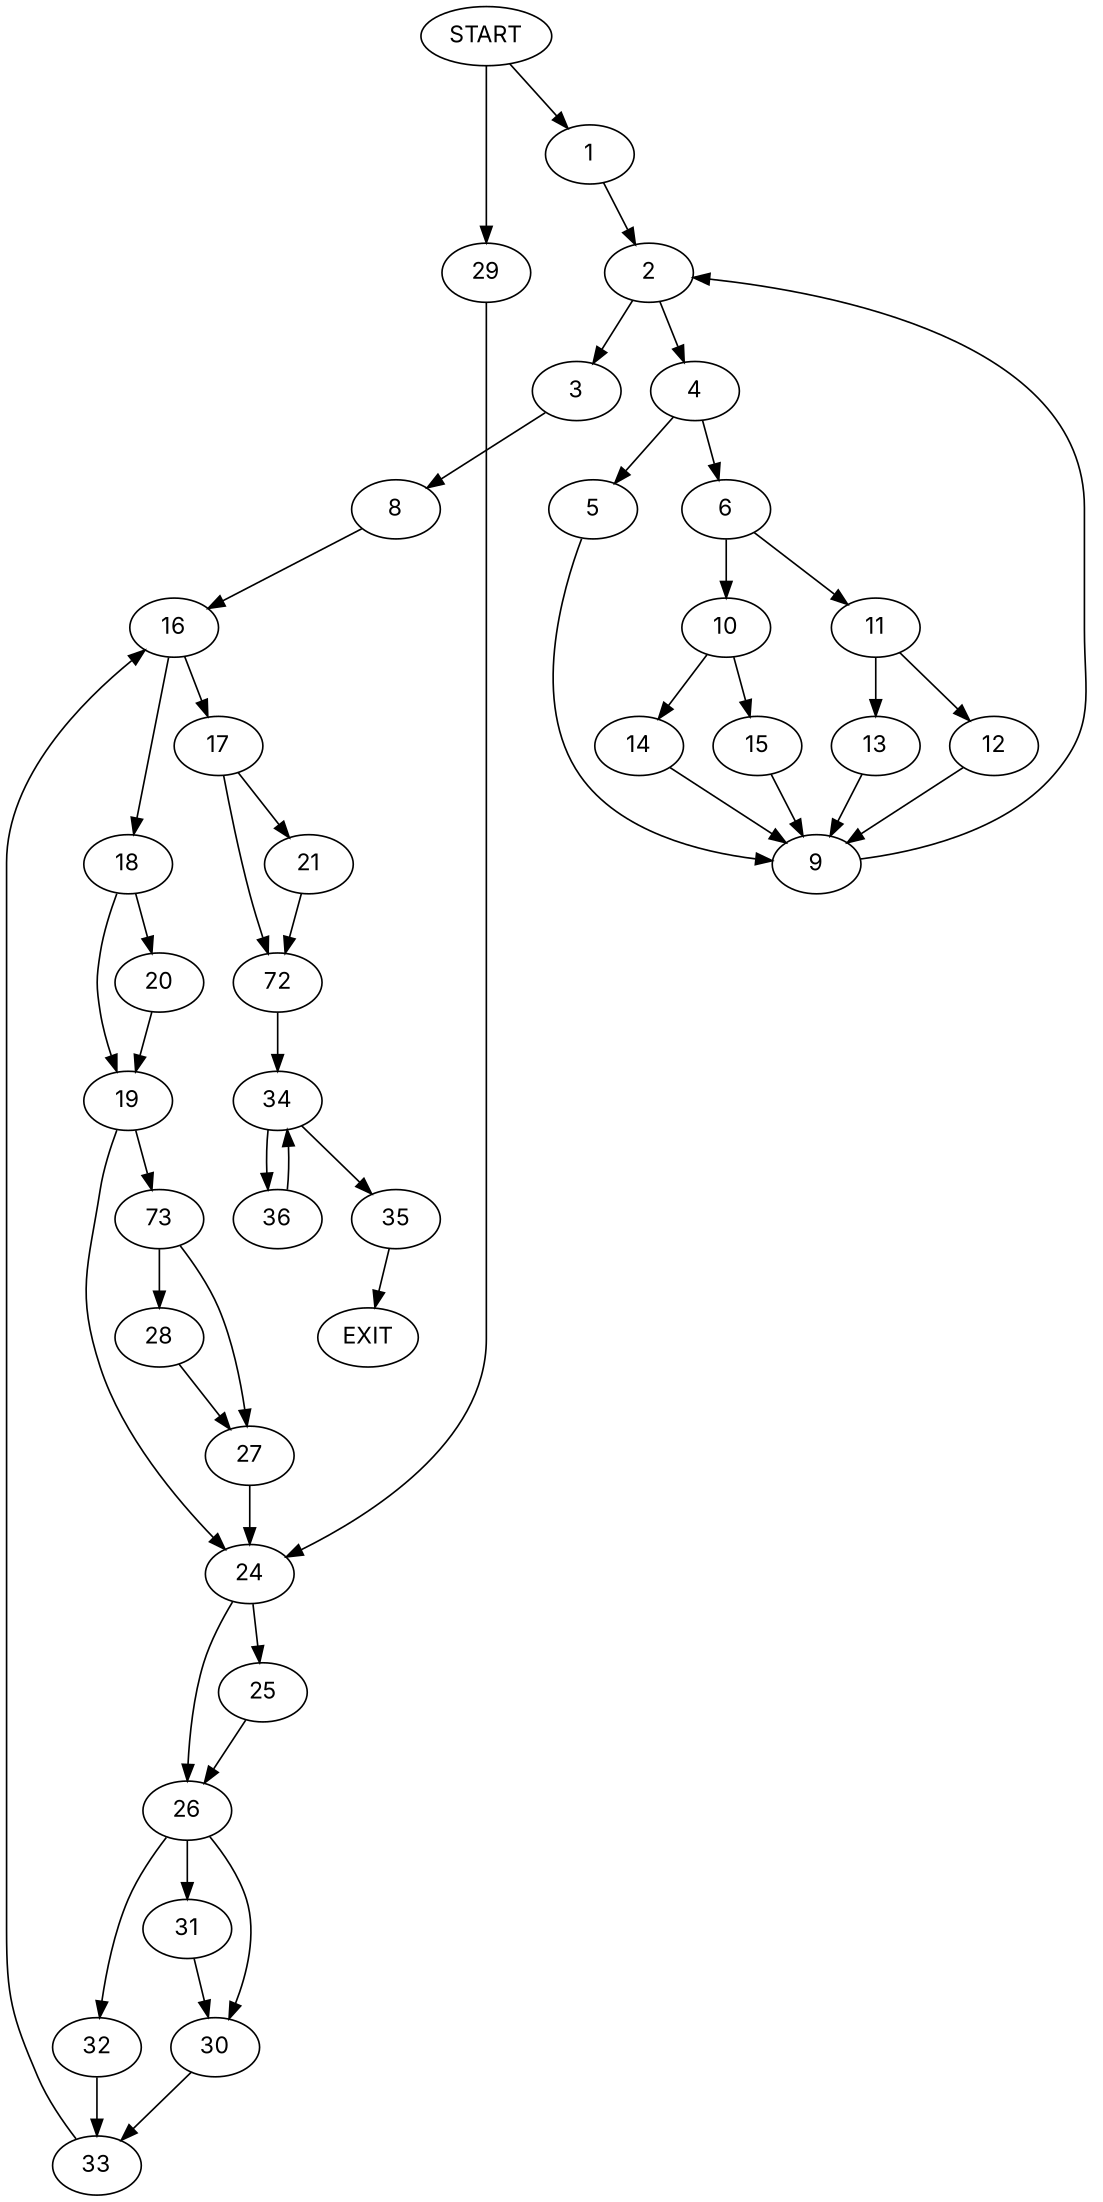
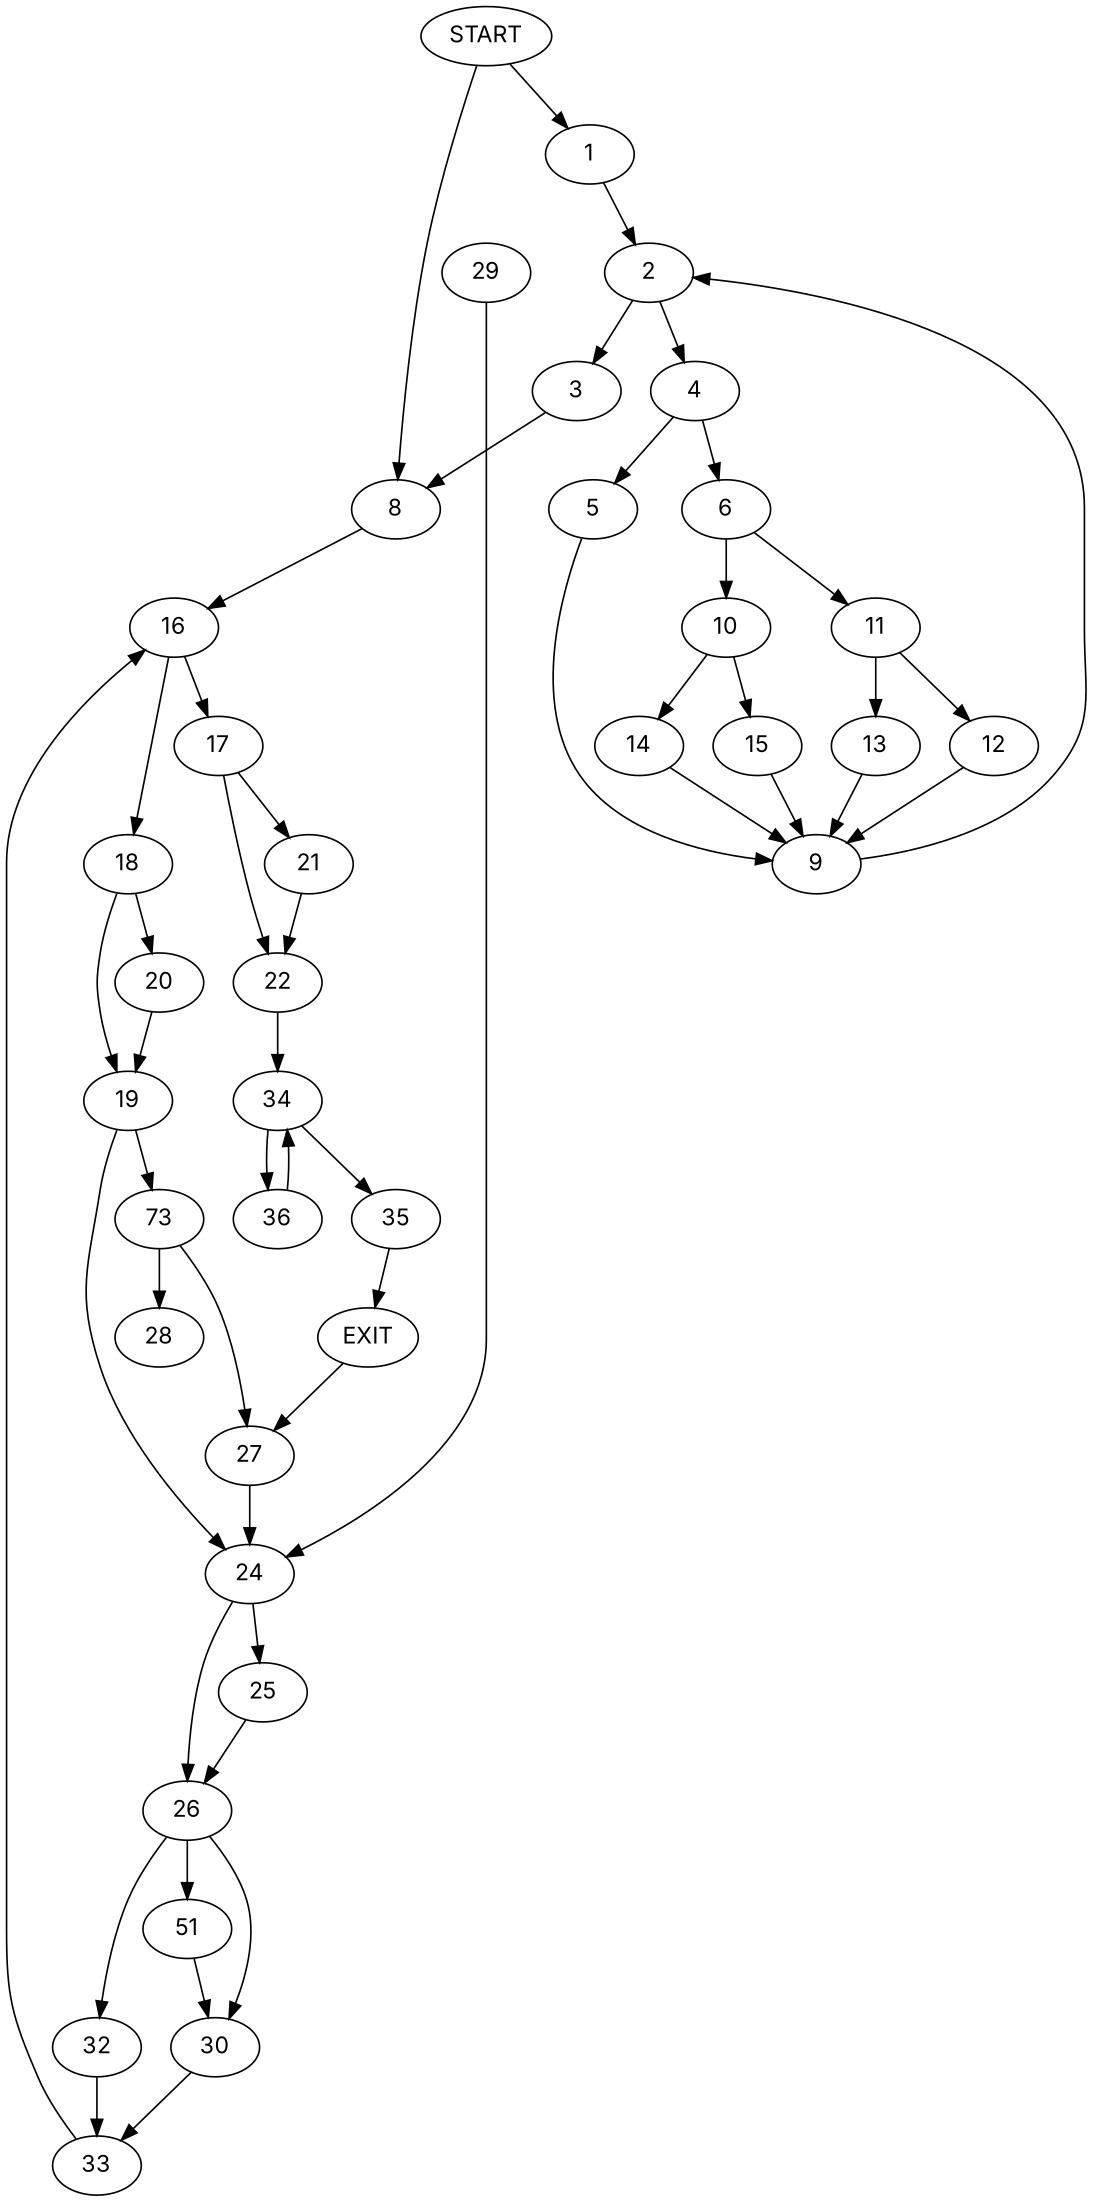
edge "START" -> "29": now "START" -> "8"
node "72": label "72" -> "22"
edge "28" -> "27": now "EXIT" -> "27"
node "31": label "31" -> "51"
